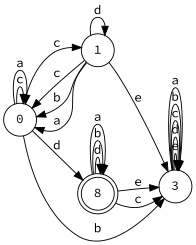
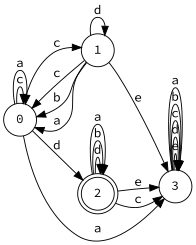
node "8": label "8" -> "2"
edge "0" -> "3": label "b" -> "a"
